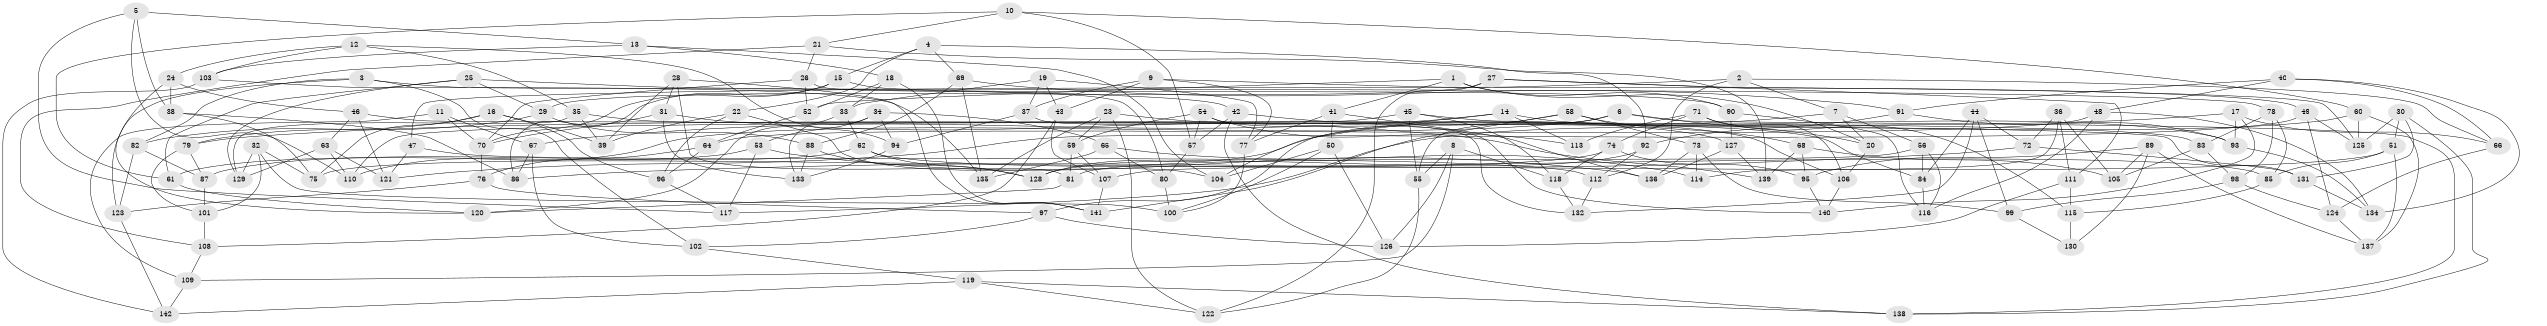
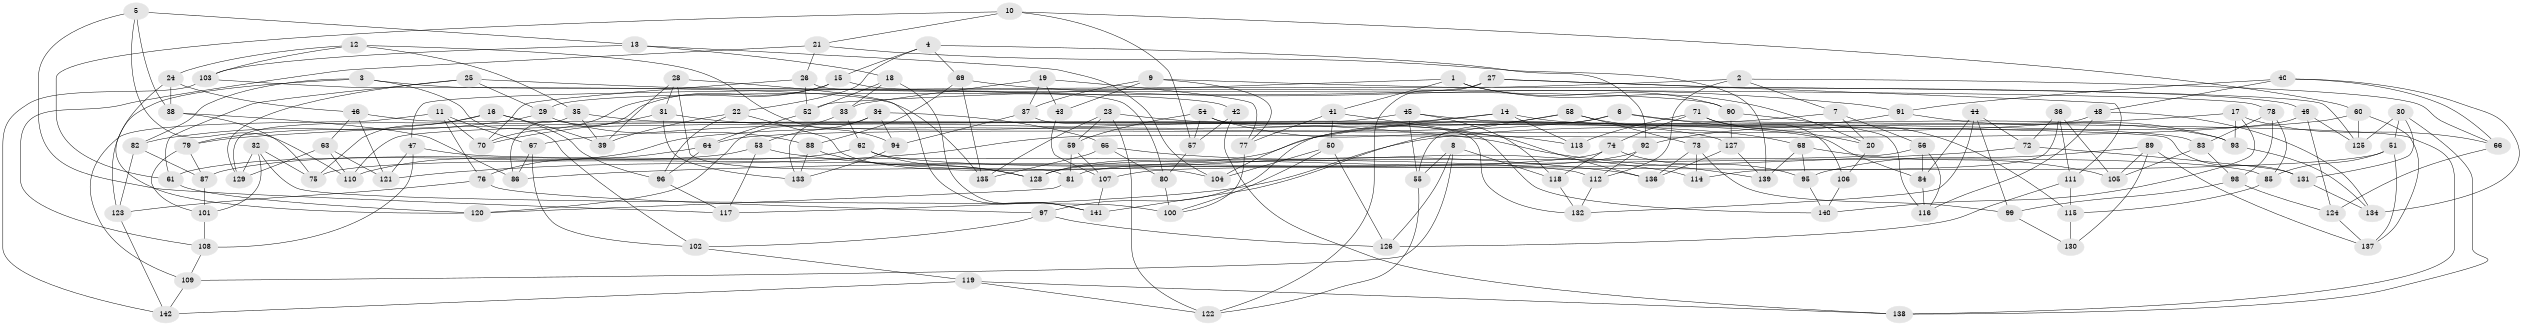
edge "42" -- "106": removed
edge "70" -- "76": now "11" -- "76"
edge "43" -- "108": now "47" -- "108"
